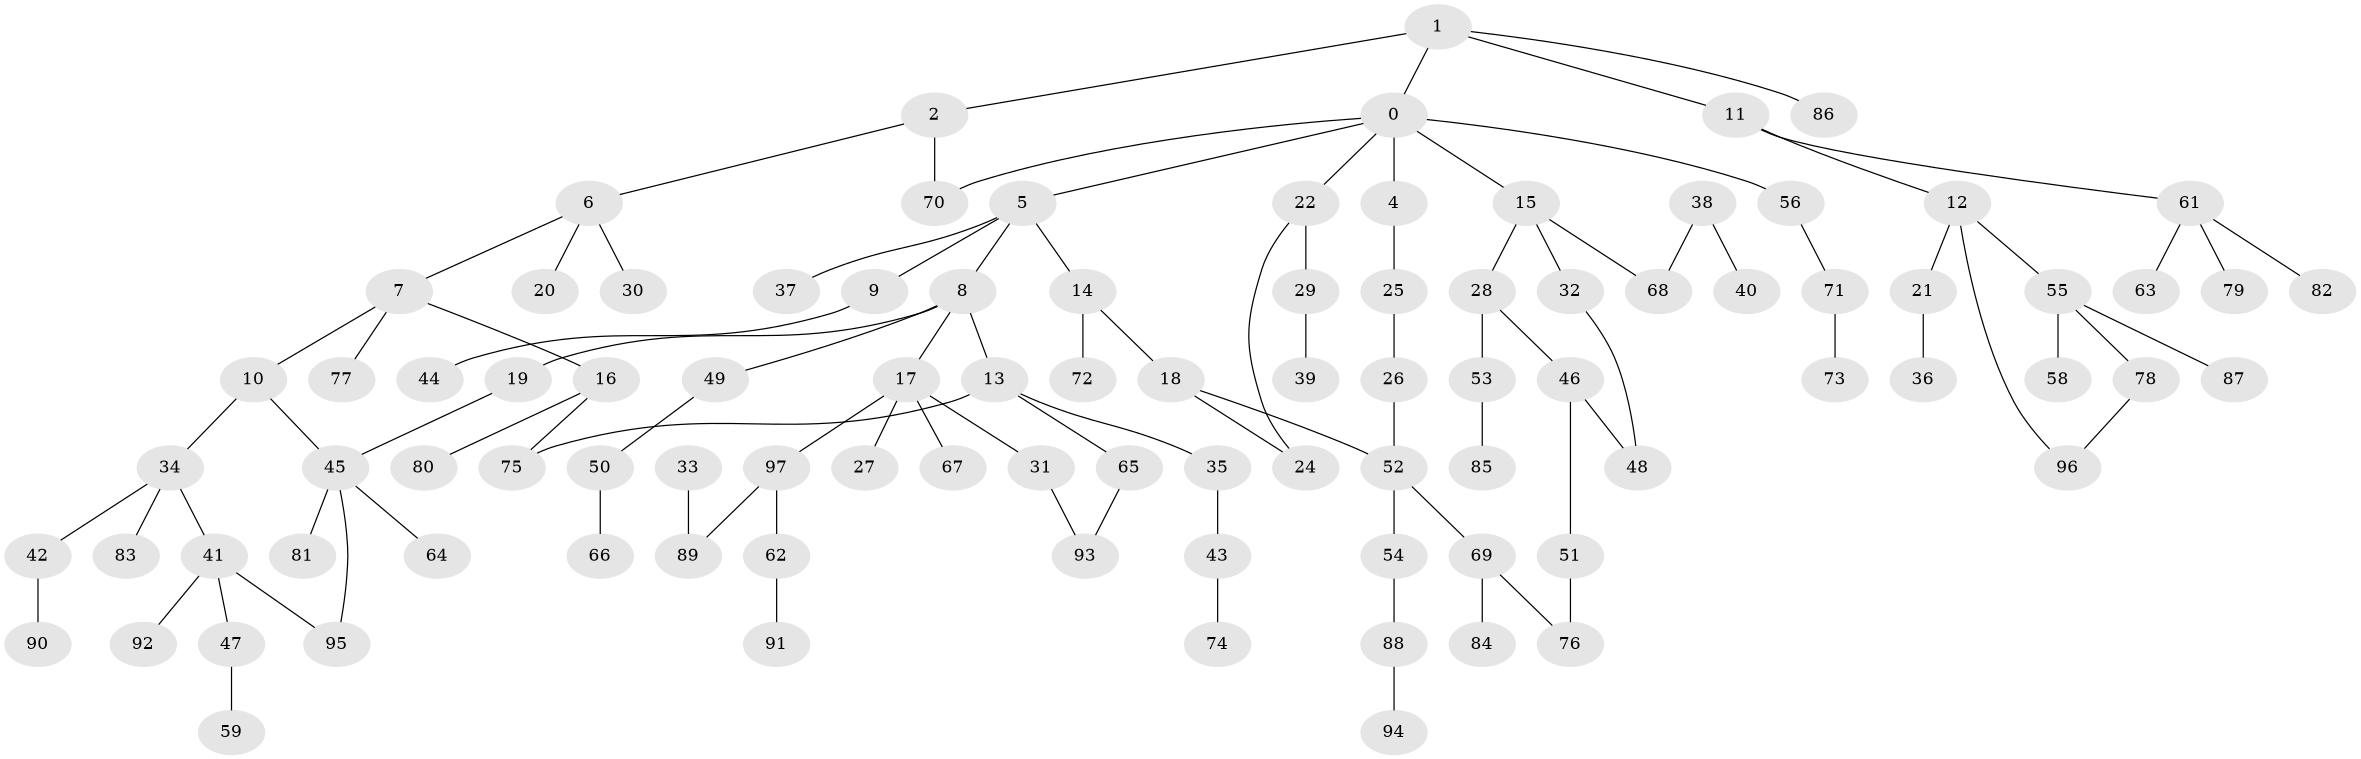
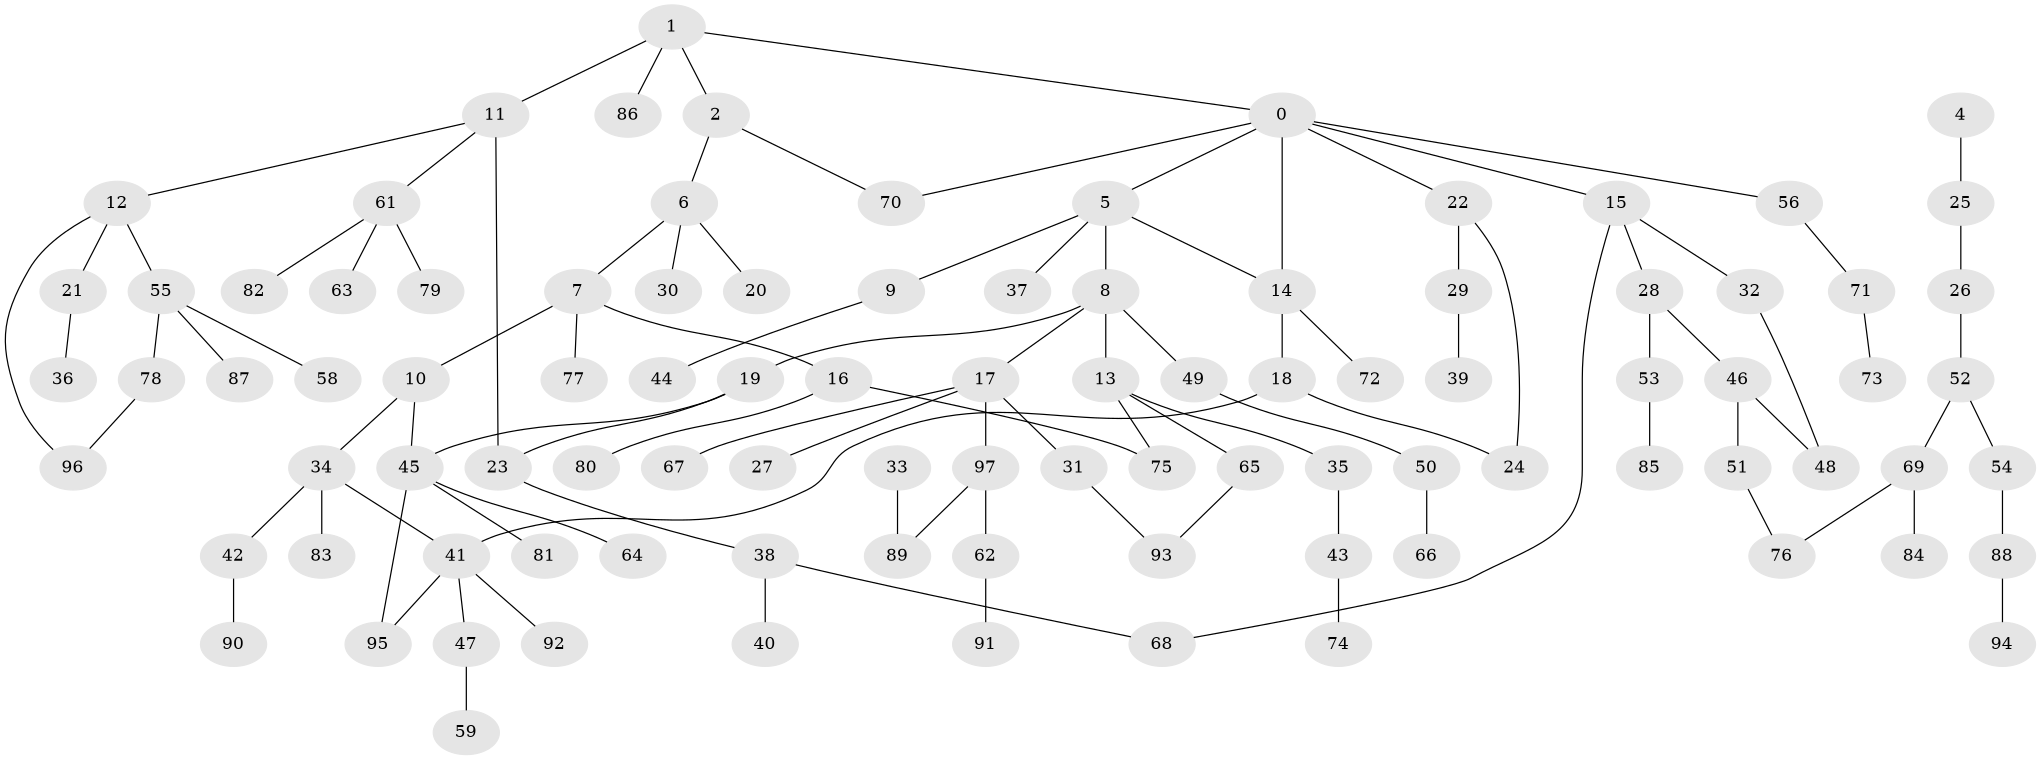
edge "0" -- "4": now "0" -- "14"
edge "18" -- "52": now "18" -- "41"
node "23": added
